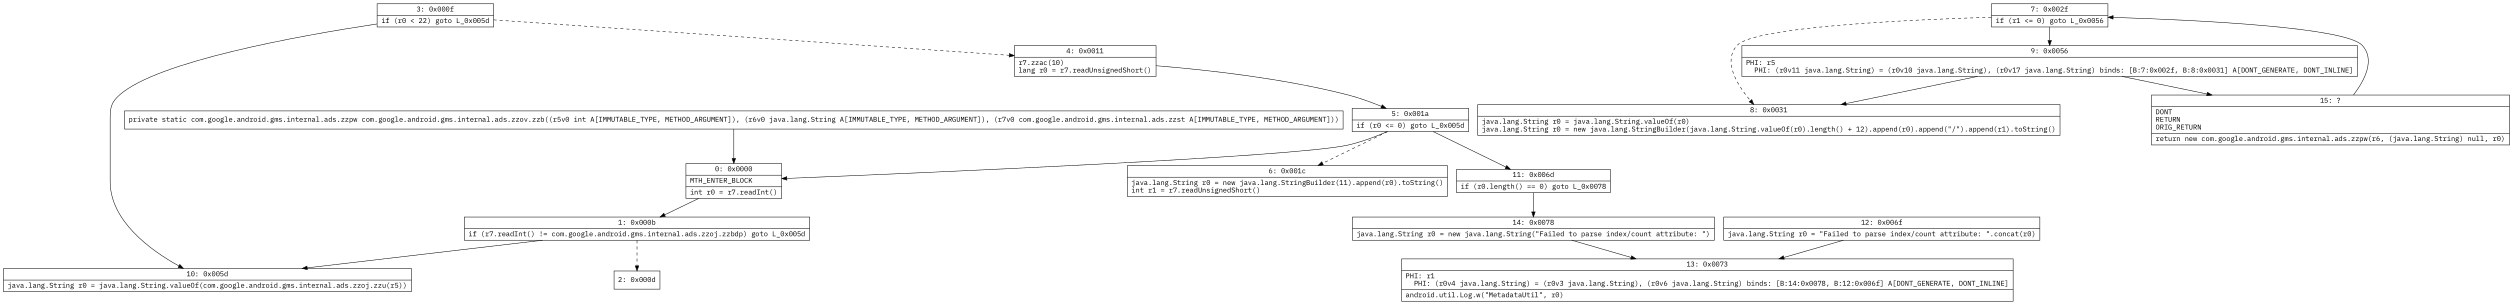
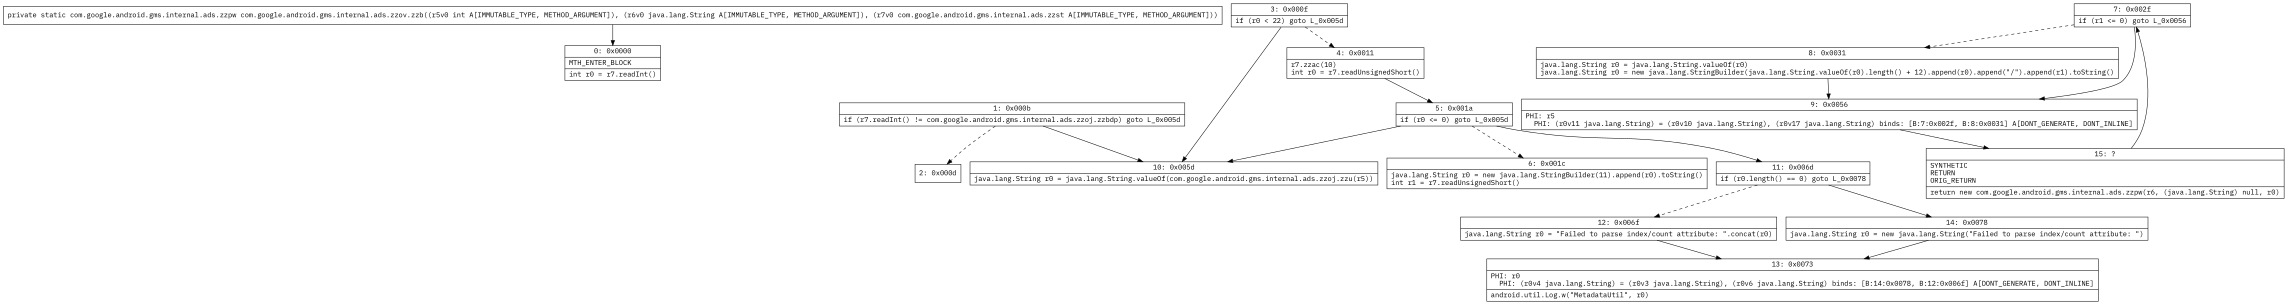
node "4: 0x0011": text "lang r0 = r7.readUnsignedShort()" -> "int r0 = r7.readUnsignedShort()"
edge "9: 0x0056" -> "8: 0x0031": reversed
node "15: ?": text "DONT" -> "SYNTHETIC"
edge "5: 0x001a" -> "0: 0x0000": now "5: 0x001a" -> "10: 0x005d"
edge "11: 0x006d" -> "12: 0x006f": added
edge "0: 0x0000" -> "1: 0x000b": removed
node "13: 0x0073": text "PHI: r1" -> "PHI: r0"
